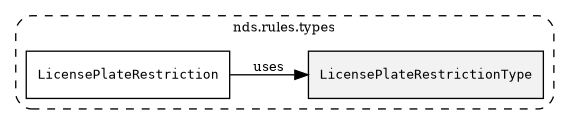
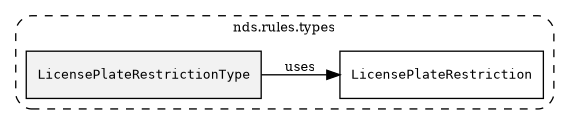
edge "LicensePlateRestriction" -> "LicensePlateRestrictionType": reversed
